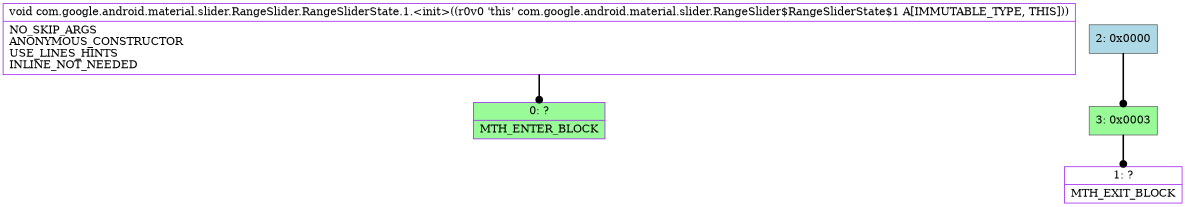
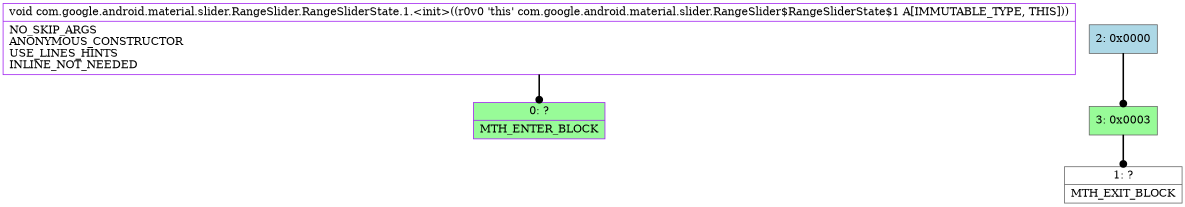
node "1: ?": color purple -> gray40
